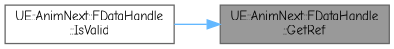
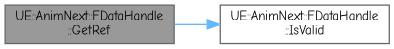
edge "UE::AnimNext::FDataHandle ::IsValid" -> "UE::AnimNext::FDataHandle ::GetRef": reversed
